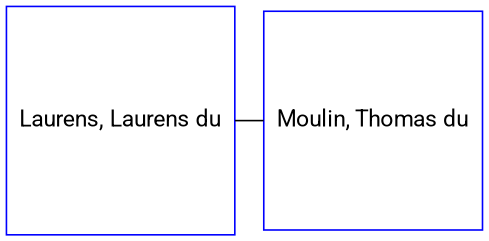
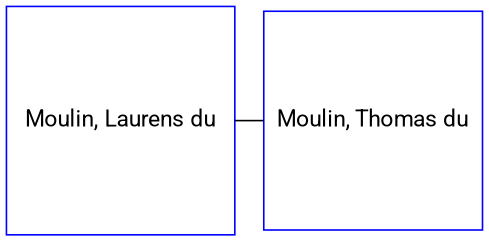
node "Laurens, Laurens du": label "Laurens, Laurens du" -> "Moulin, Laurens du"
